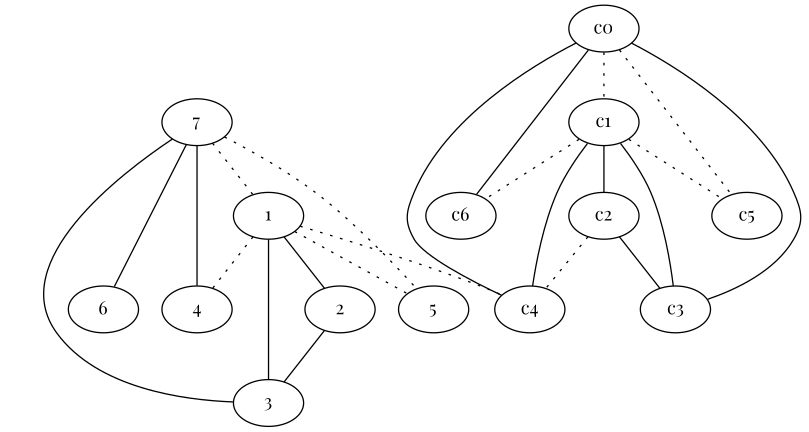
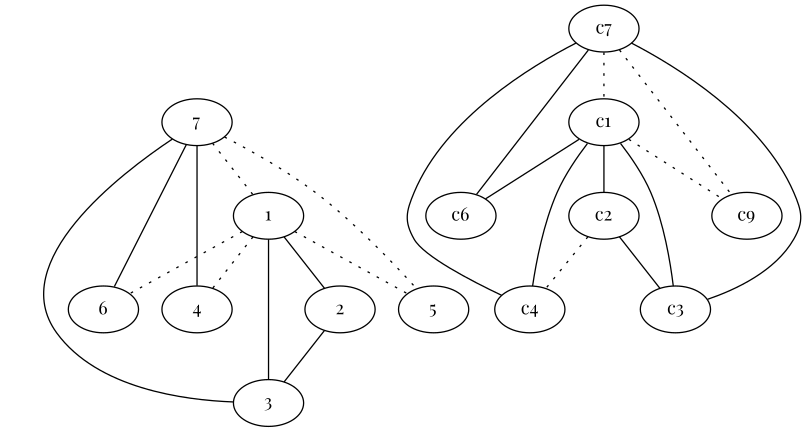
node "c0": label "c0" -> "c7"
edge "c1" -- "c6": style dotted -> solid
node "c5": label "c5" -> "c9"
edge "1" -- "c4": now "1" -- "6"
